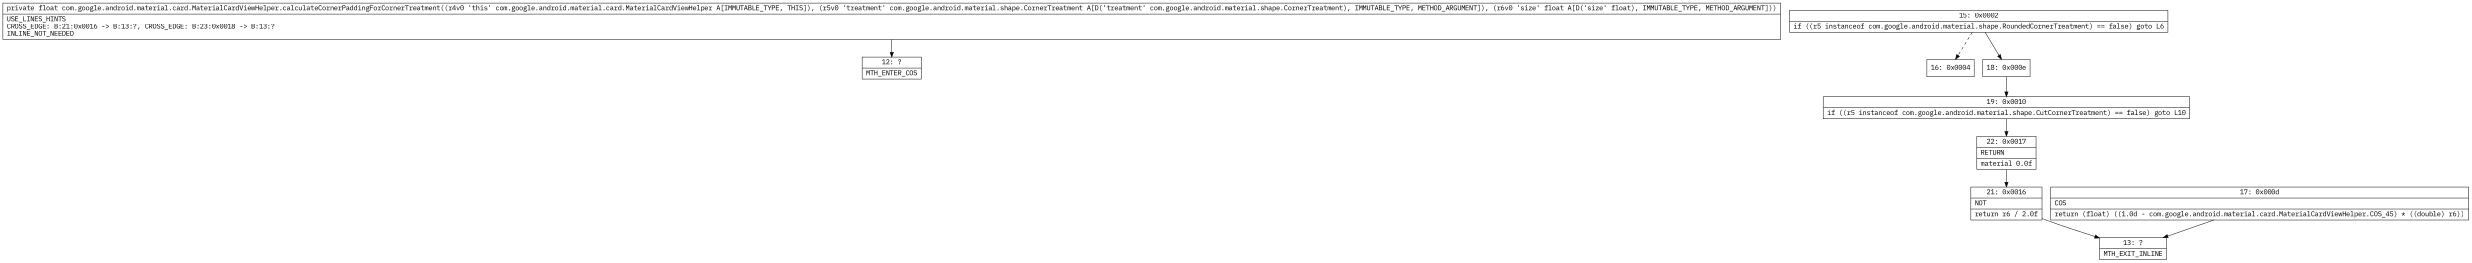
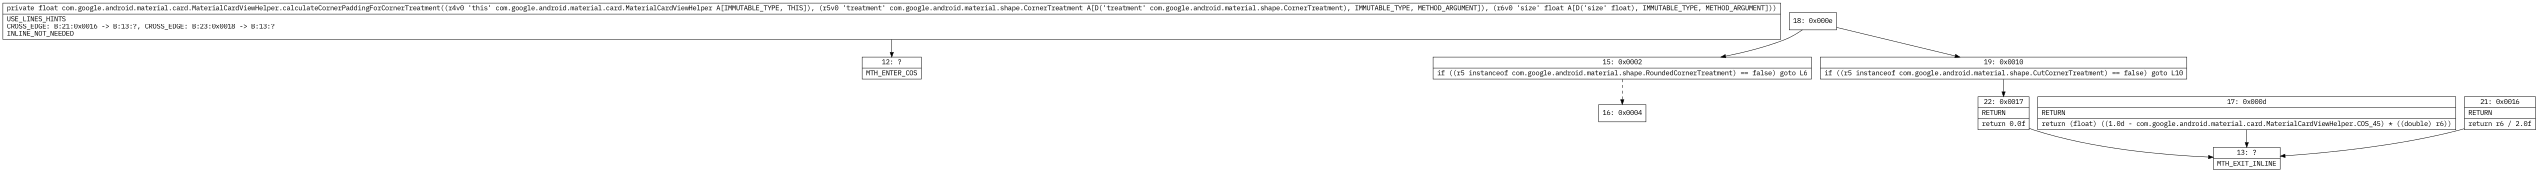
edge "15: 0x0002" -> "18: 0x000e": reversed
node "22: 0x0017": text "material 0.0f" -> "return 0.0f"
edge "22: 0x0017" -> "21: 0x0016": now "22: 0x0017" -> "13: ?"
node "21: 0x0016": text "NOT" -> "RETURN"
node "17: 0x000d": text "COS" -> "RETURN"
